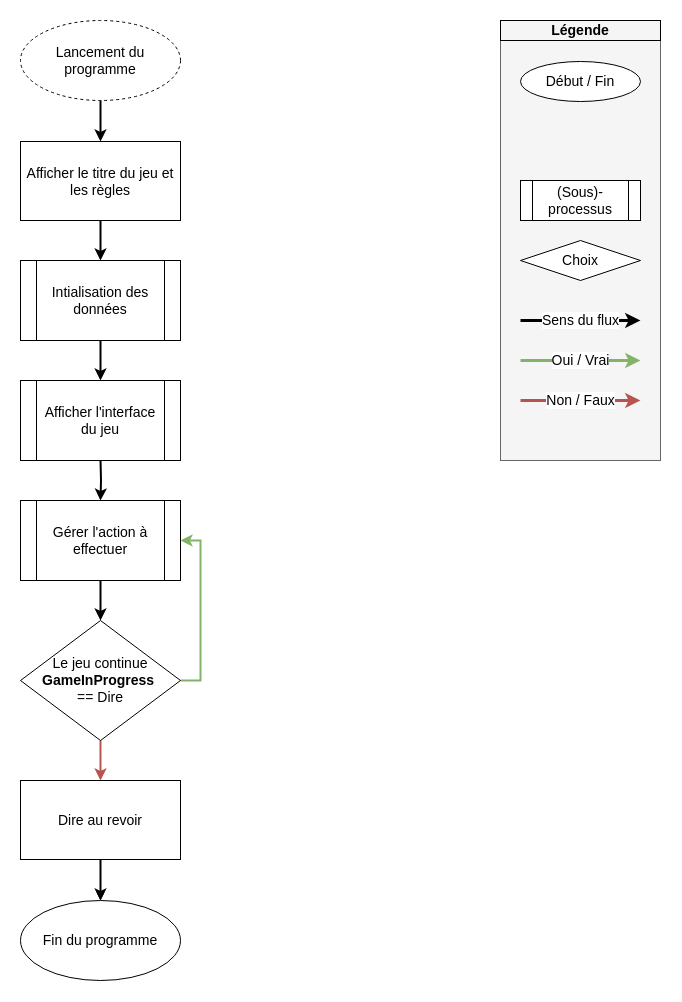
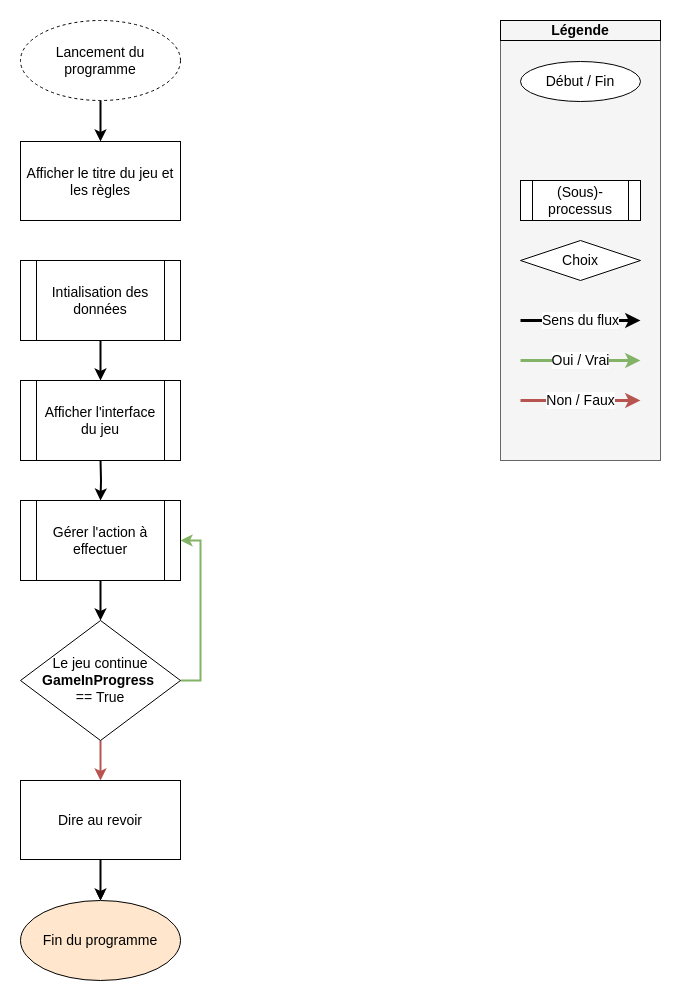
edge "Afficher le titre du jeu et les règles" -> "Intialisation des données": removed
node "Le jeu continue GameInProgress == Dire": label "Le jeu continue GameInProgress == Dire" -> "Le jeu continue GameInProgress == True"
node "Fin du programme": fillcolor #ffffff -> #ffe6cc
